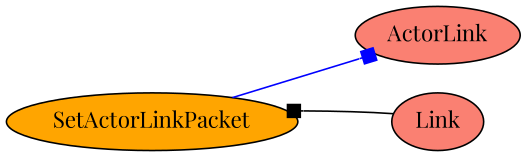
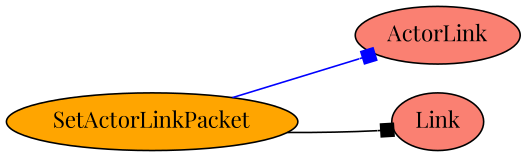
edge "Link" -> "SetActorLinkPacket": reversed
